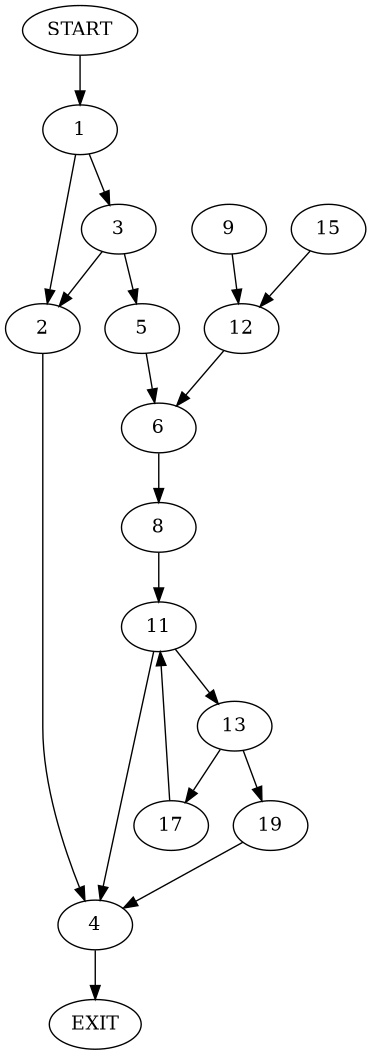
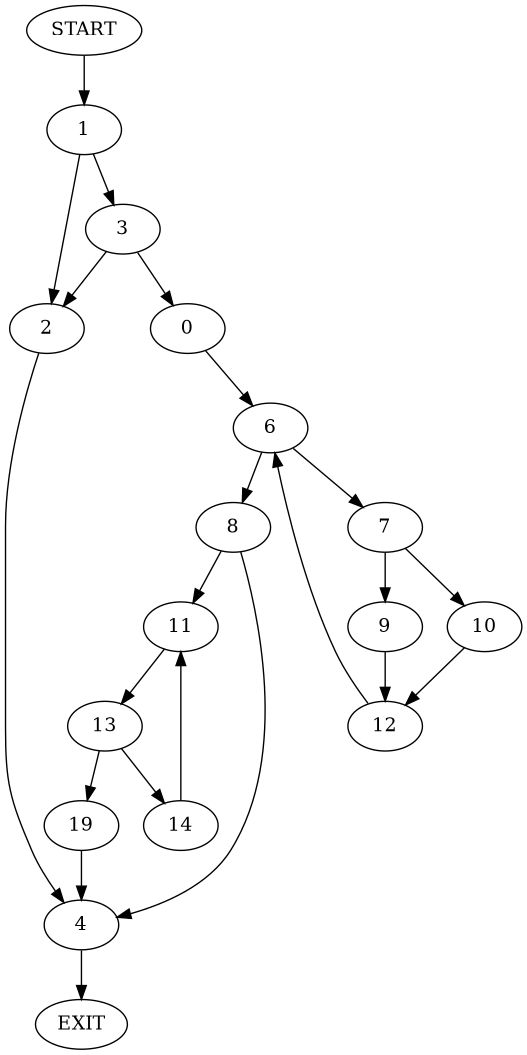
node "15": label "15" -> "10"
node "5": label "5" -> "0"
node "7": added
edge "11" -> "4": now "8" -> "4"
node "17": label "17" -> "14"
